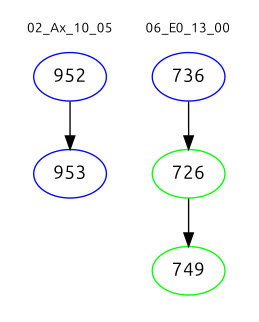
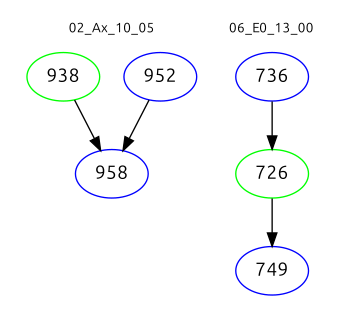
node "938": added
node "953": label "953" -> "958"
node "749": color green -> blue
